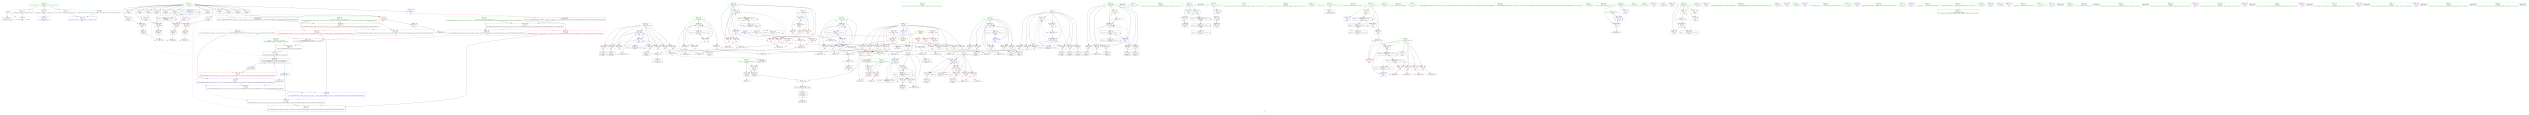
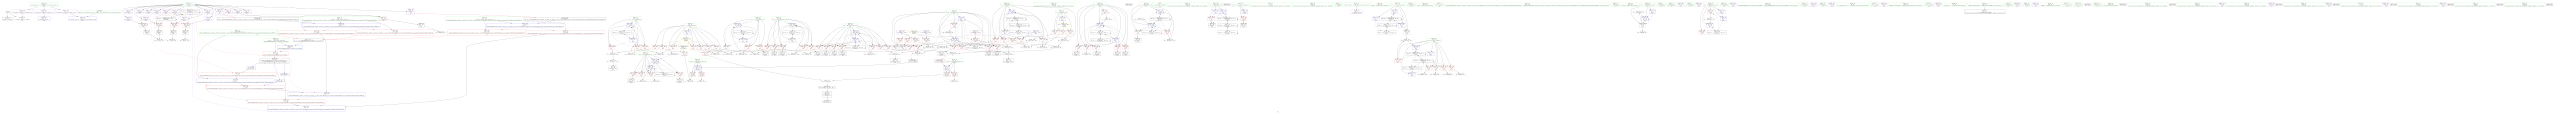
node "NodeID: 146": removed
